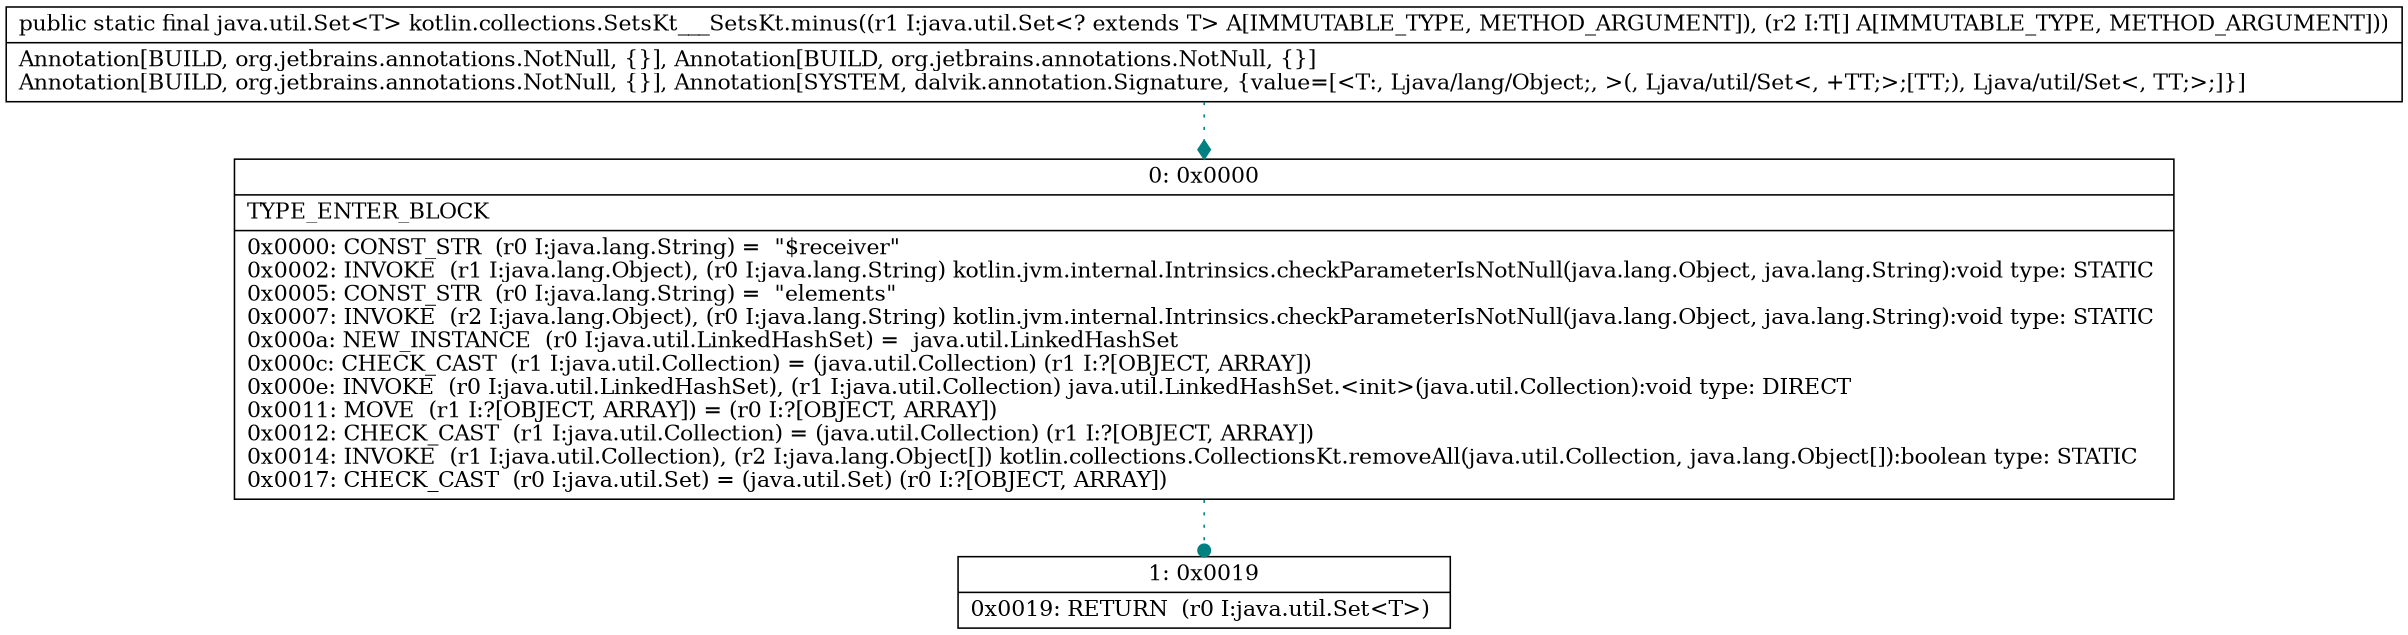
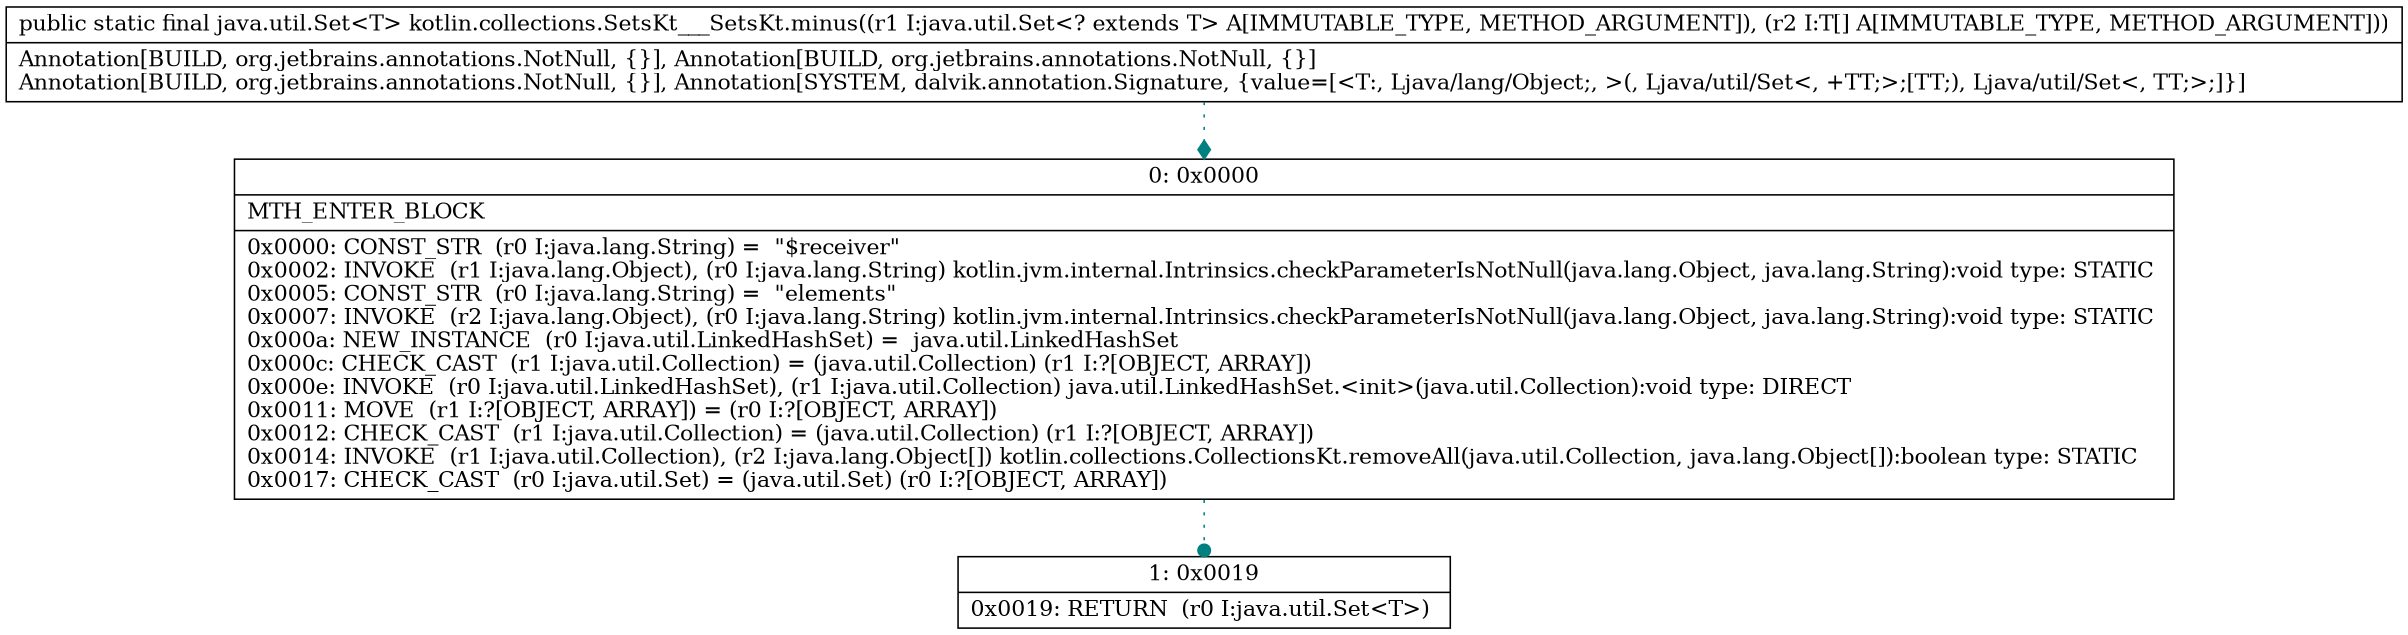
node "0: 0x0000": text "TYPE_ENTER_BLOCK" -> "MTH_ENTER_BLOCK"
